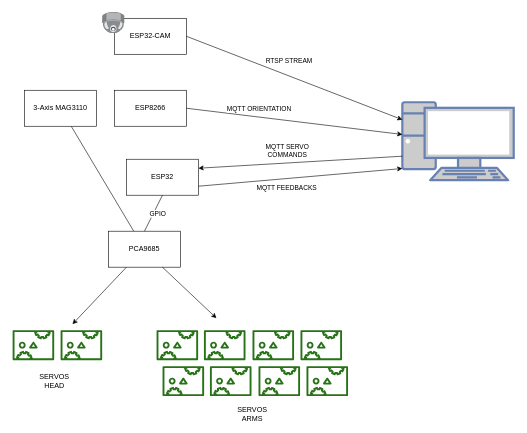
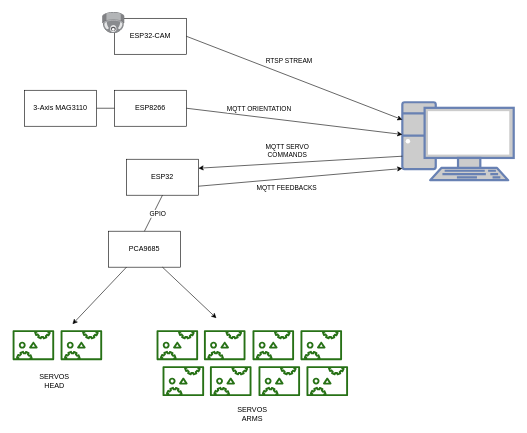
edge "3-Axis MAG3110" -- "PCA9685": now "3-Axis MAG3110" -- "ESP8266"
